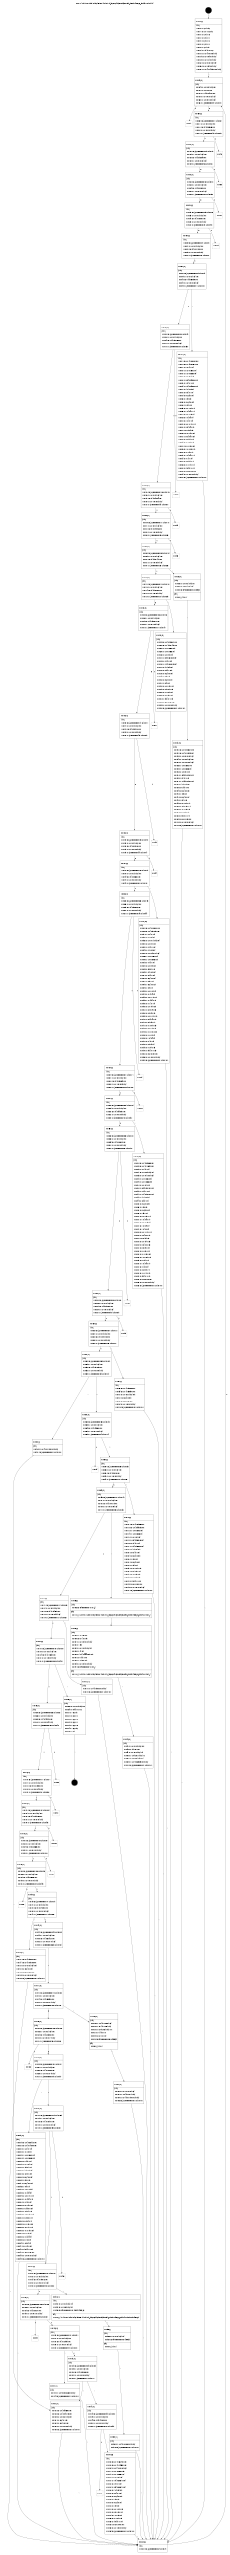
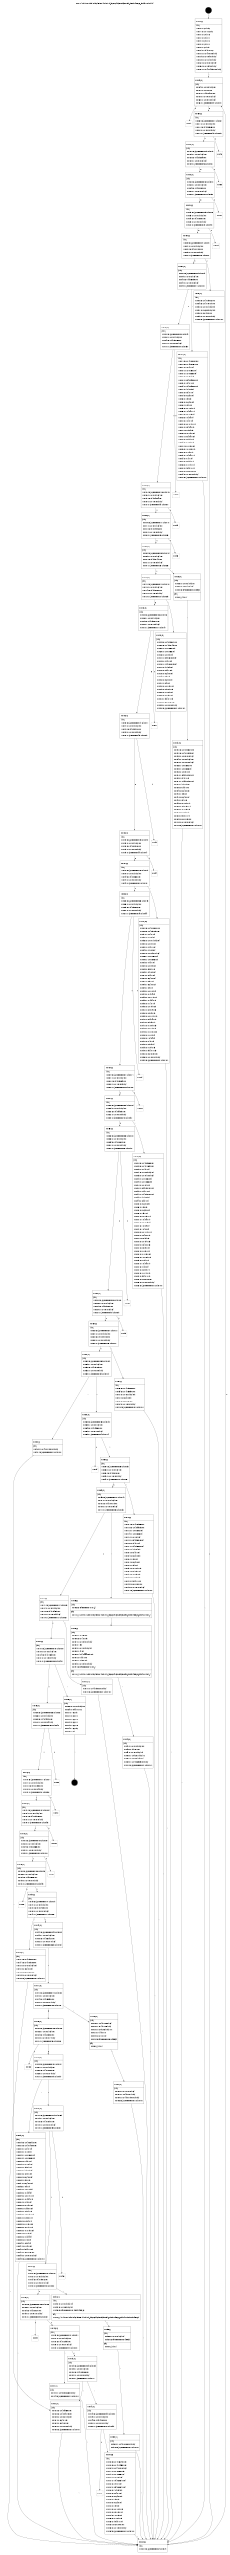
node "0x4019aa [27]": added
